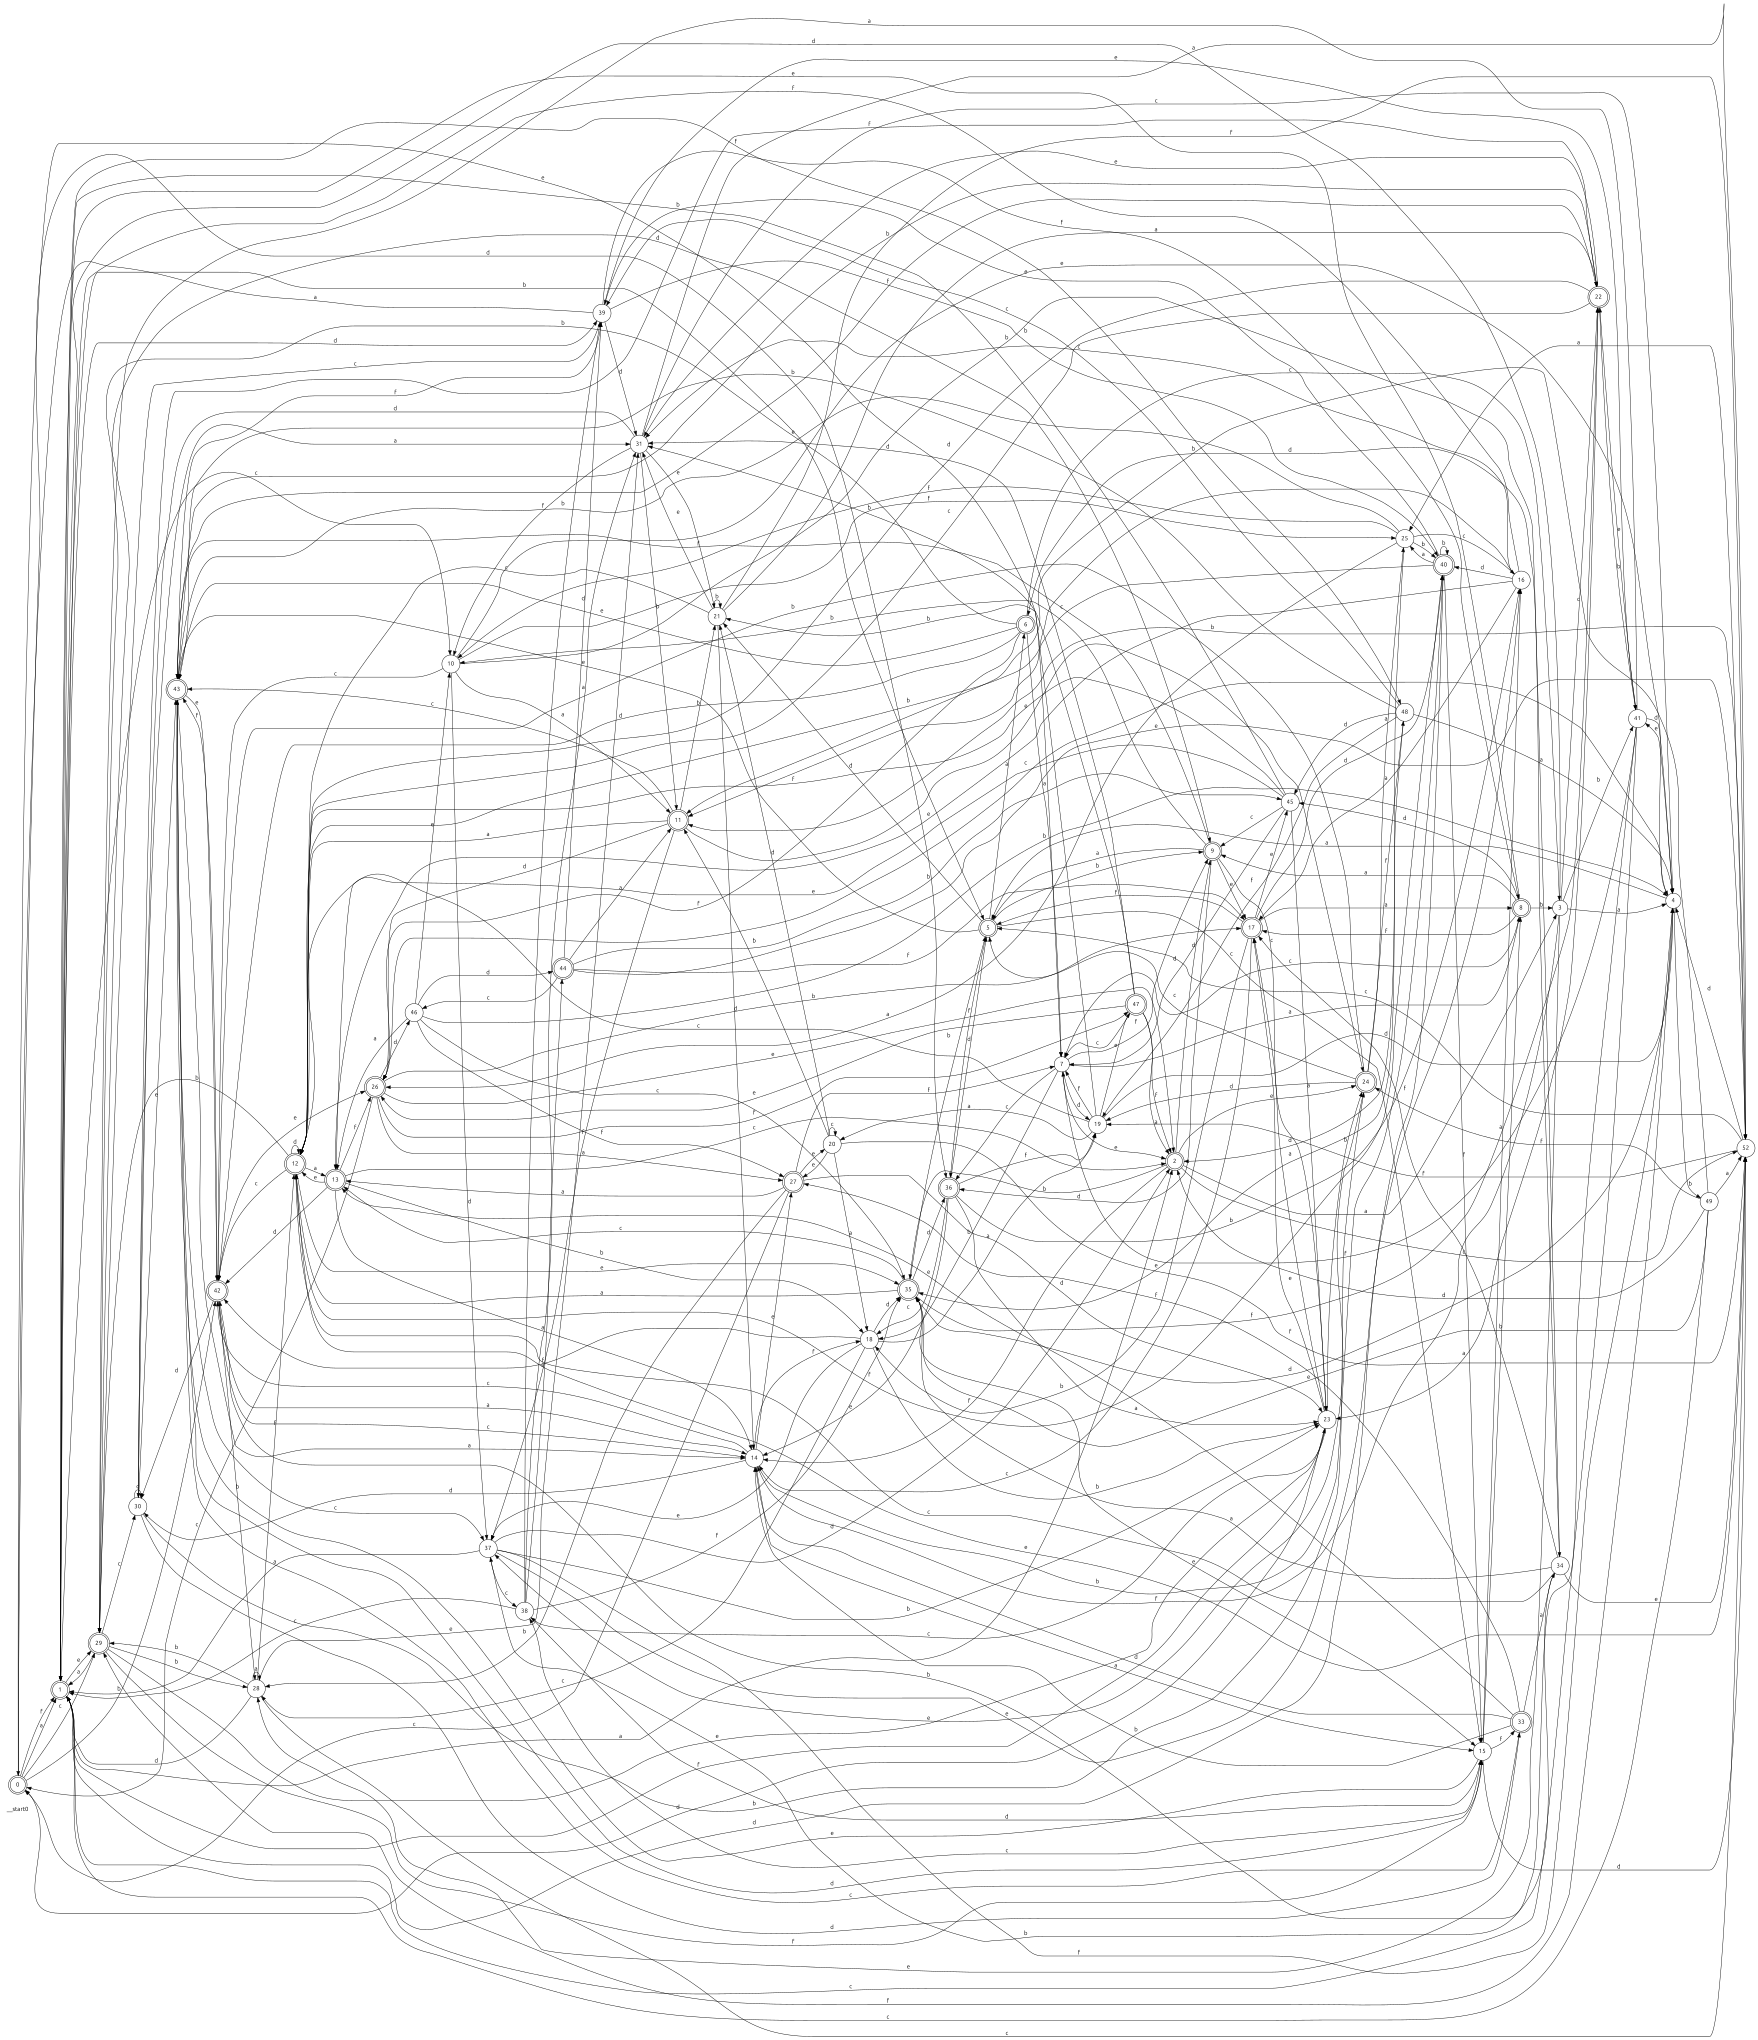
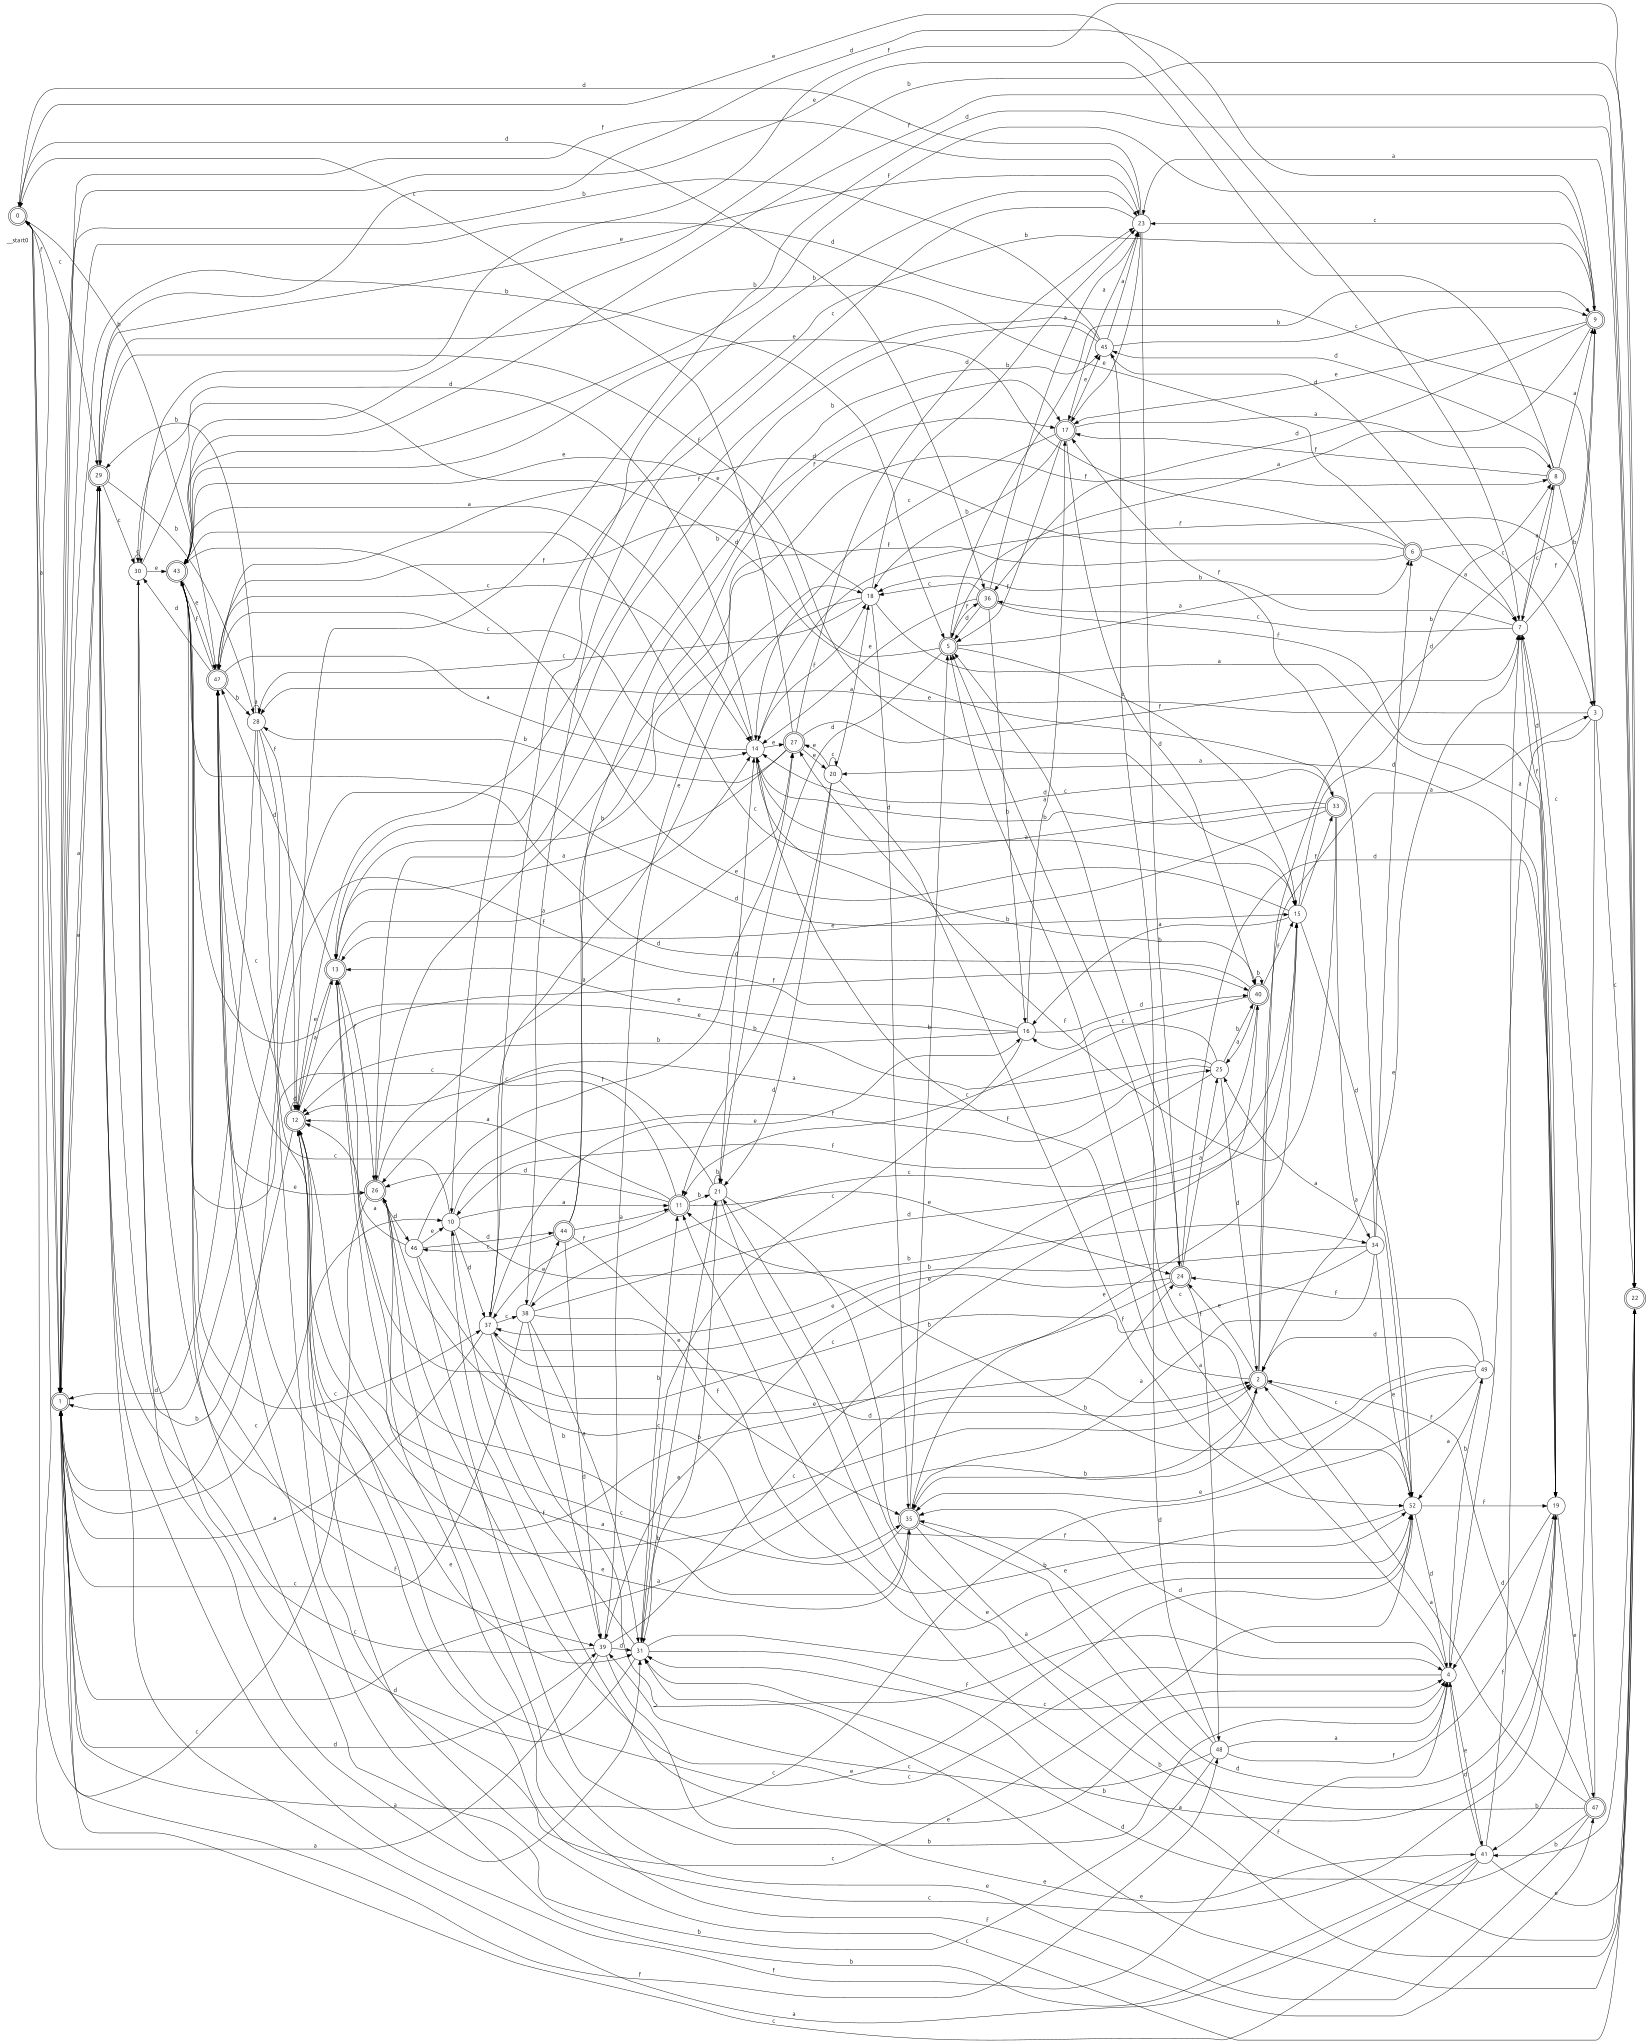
edge "35" -> "36": now "35" -> "19"
